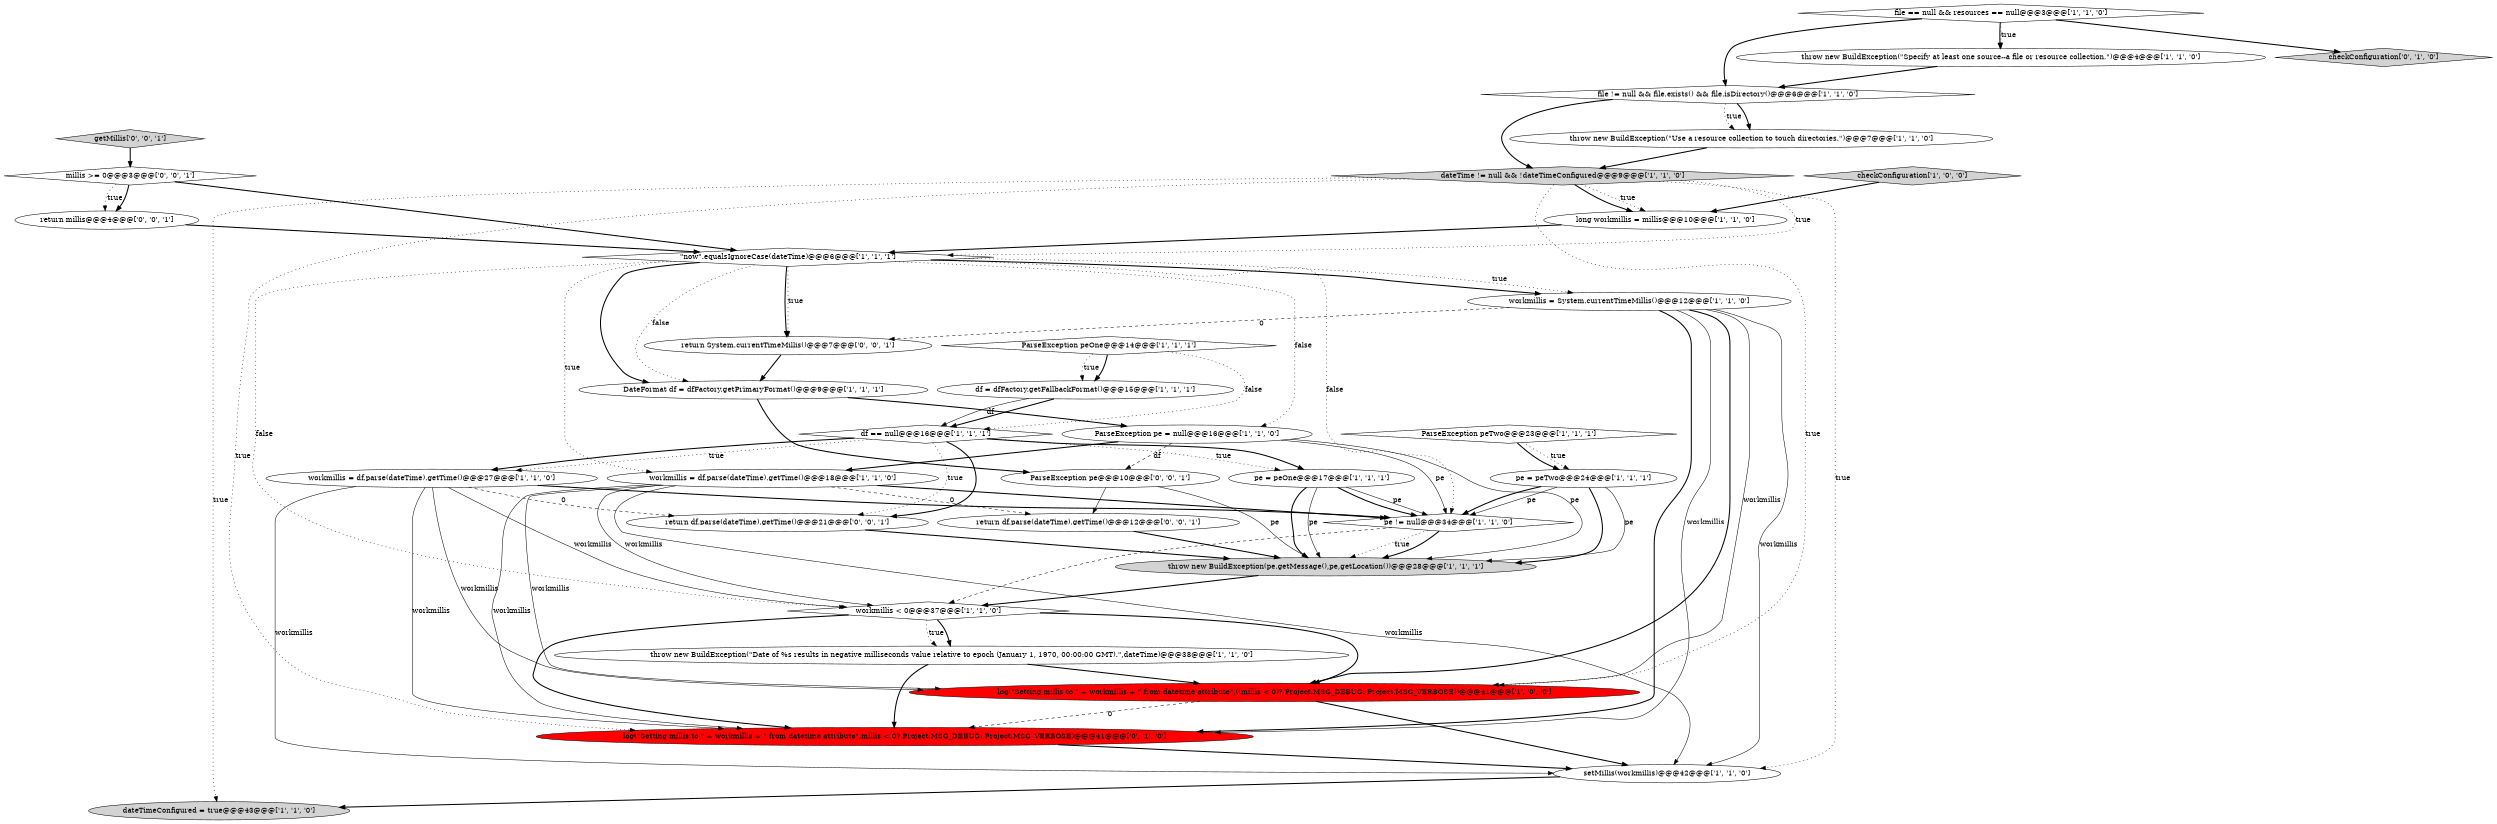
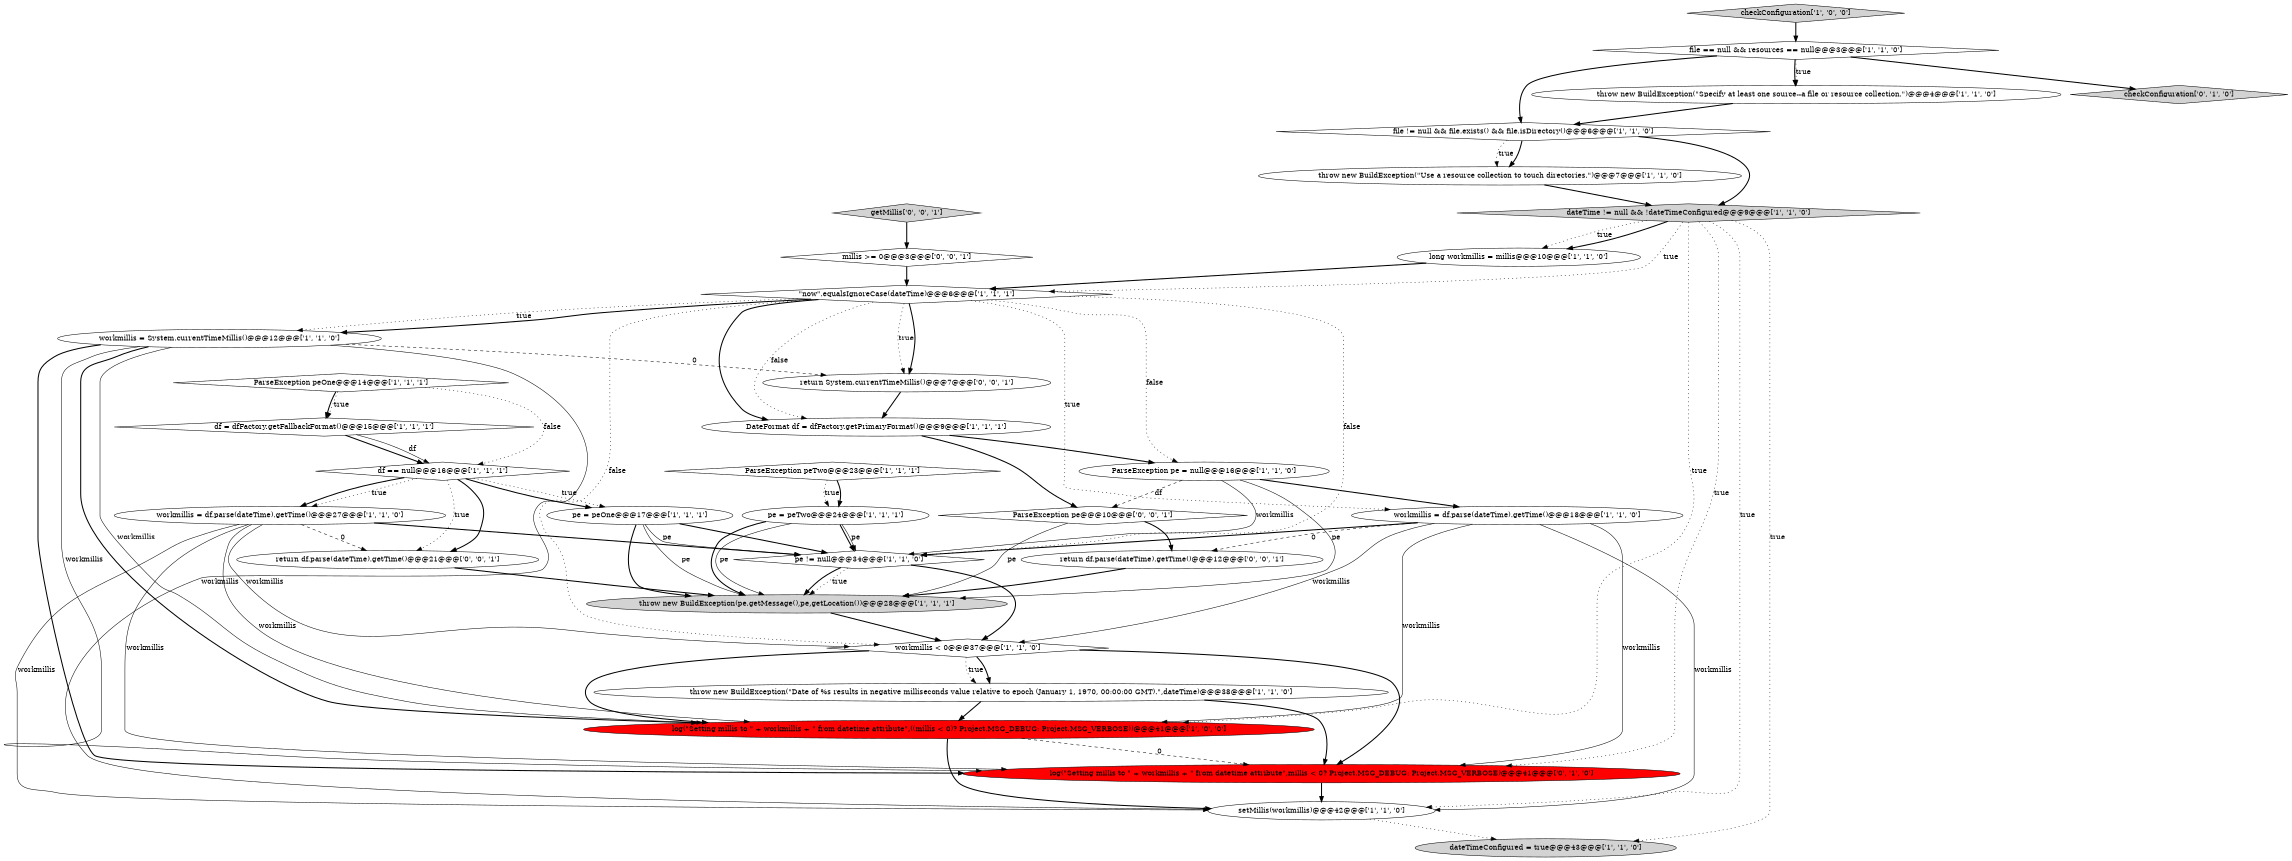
edge "checkConfiguration['1', '0', '0']" -> "long workmillis = millis@@@10@@@['1', '1', '0']": now "checkConfiguration['1', '0', '0']" -> "file == null && resources == null@@@3@@@['1', '1', '0']"
node "return millis@@@4@@@['0', '0', '1']": removed
node "df = dfFactory.getFallbackFormat()@@@15@@@['1', '1', '1']": shape ellipse -> diamond
node "ParseException pe@@@10@@@['0', '0', '1']": shape ellipse -> diamond
edge "ParseException pe = null@@@16@@@['1', '1', '0']" -> "pe != null@@@34@@@['1', '1', '0']": label "pe" -> "workmillis"
edge "ParseException pe@@@10@@@['0', '0', '1']" -> "return df.parse(dateTime).getTime()@@@12@@@['0', '0', '1']": style solid -> bold
edge "pe != null@@@34@@@['1', '1', '0']" -> "workmillis < 0@@@37@@@['1', '1', '0']": style dashed -> bold
edge "setMillis(workmillis)@@@42@@@['1', '1', '0']" -> "dateTimeConfigured = true@@@43@@@['1', '1', '0']": style bold -> dotted
